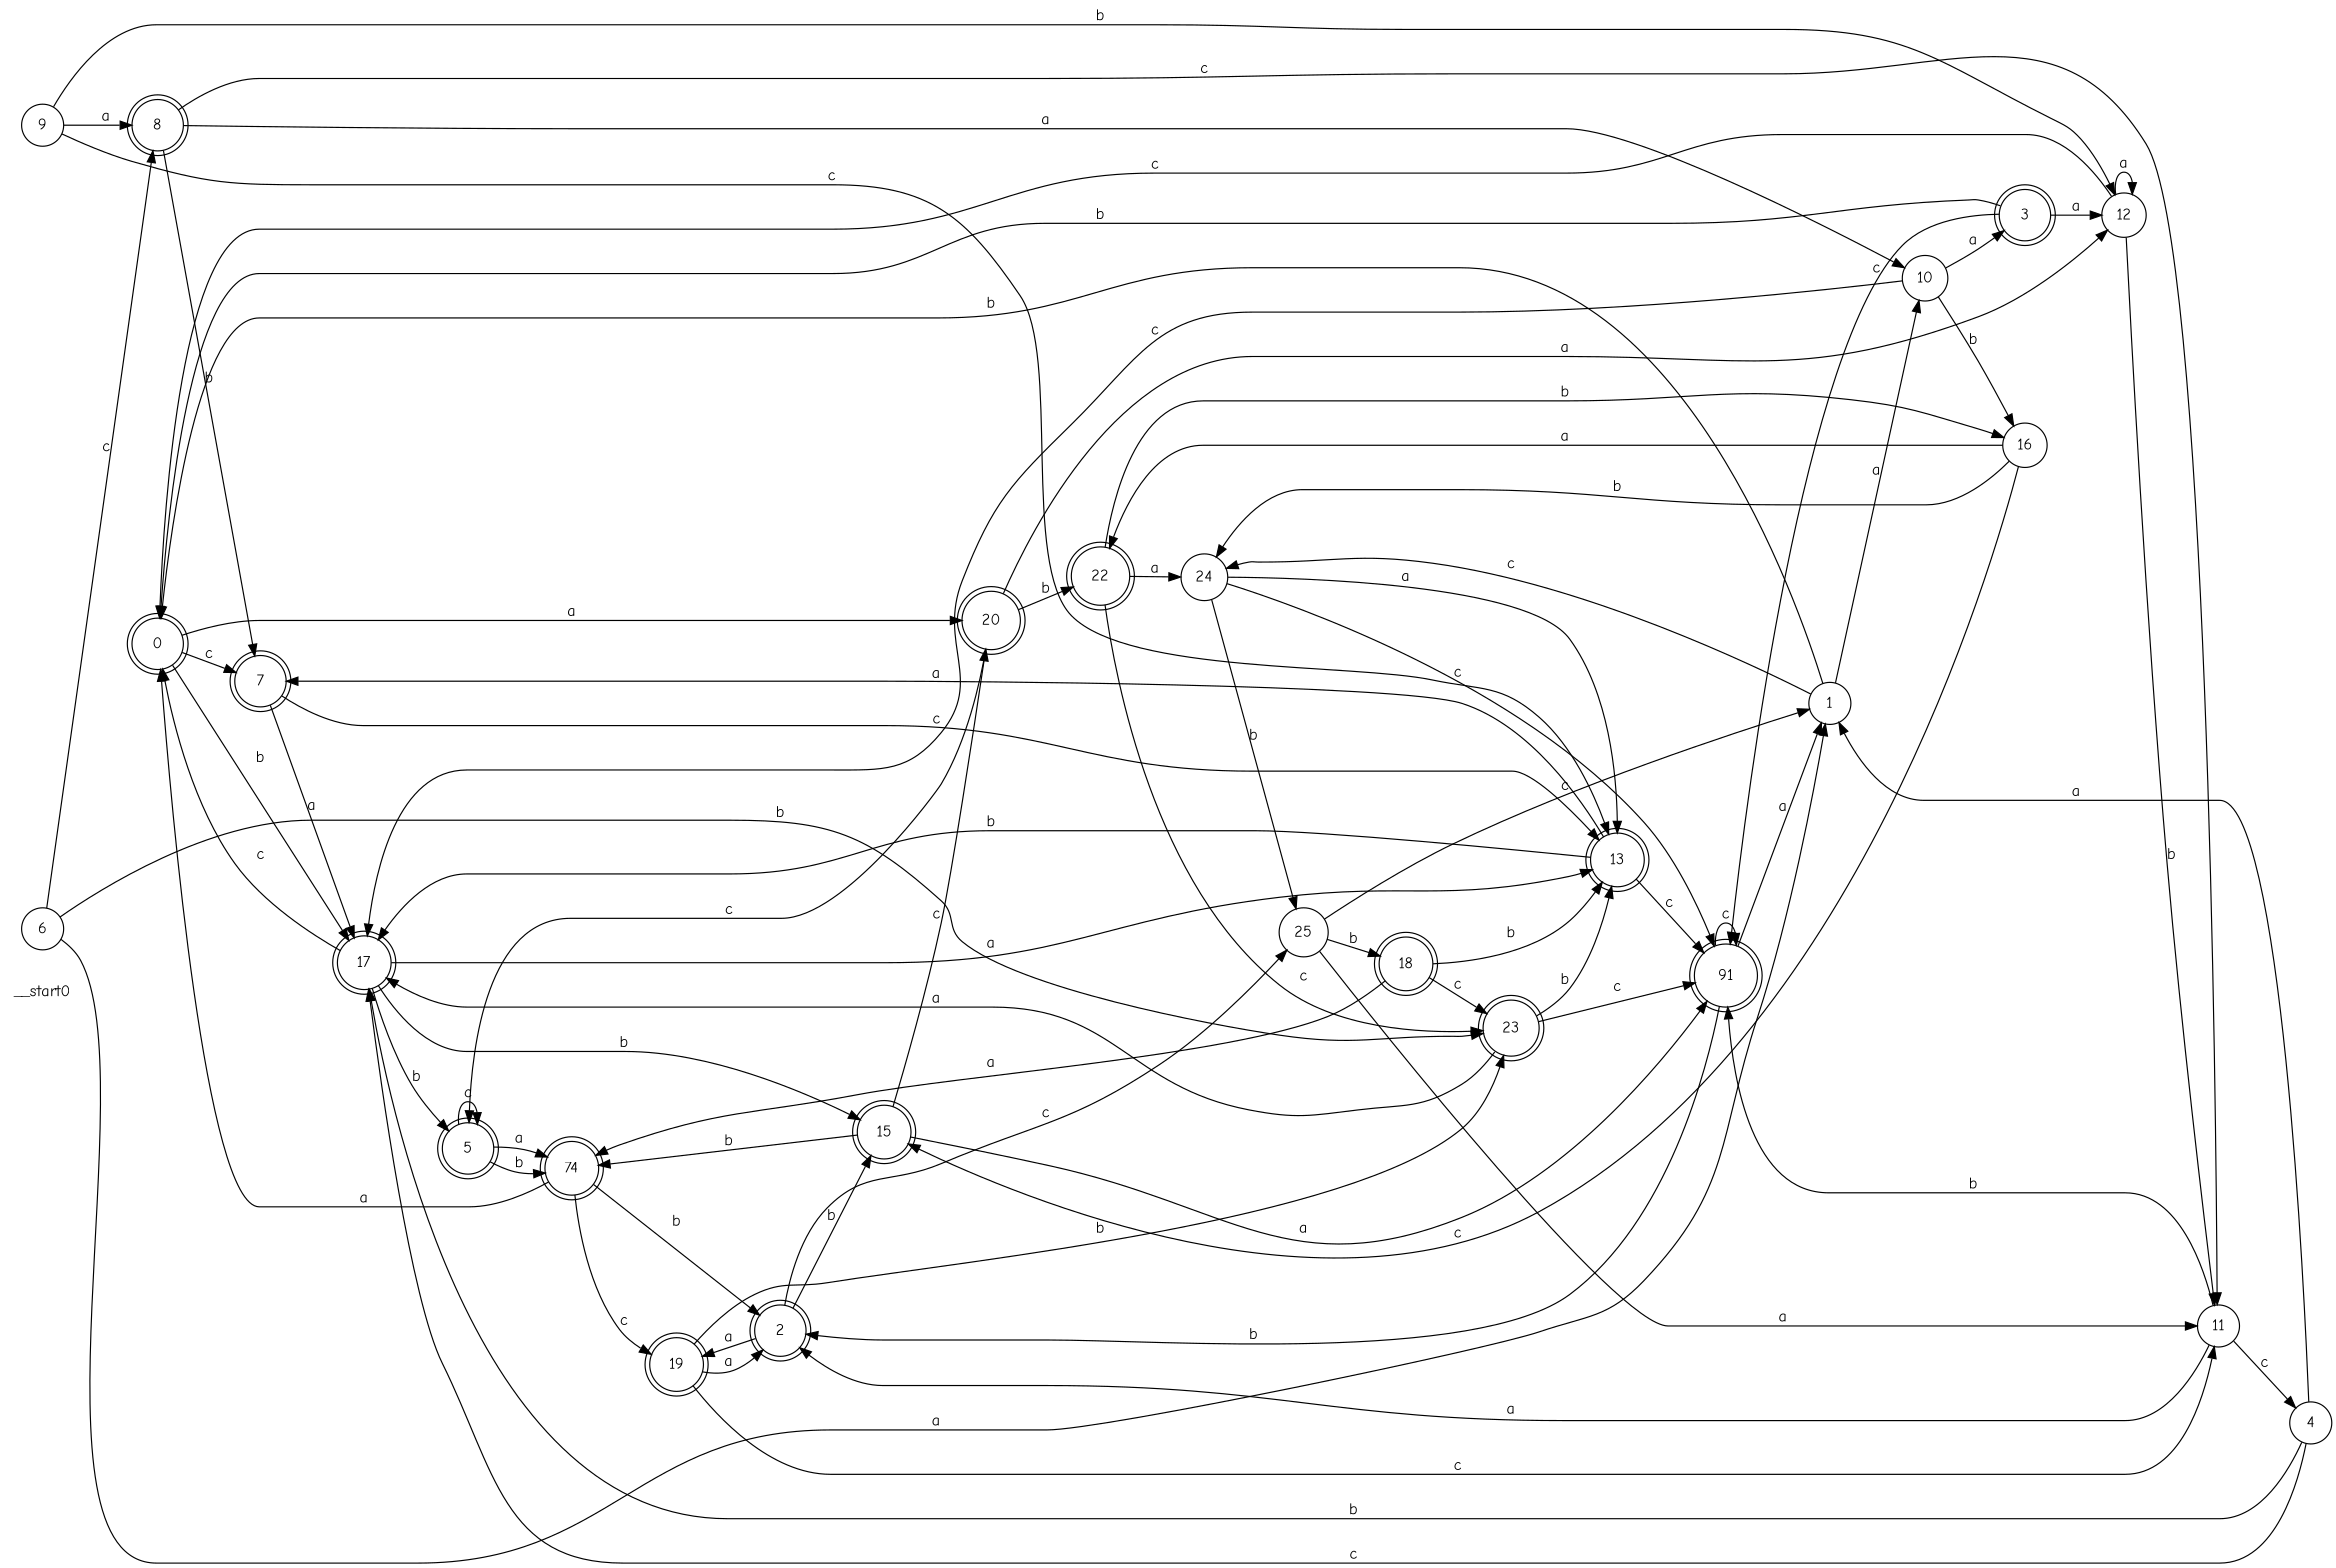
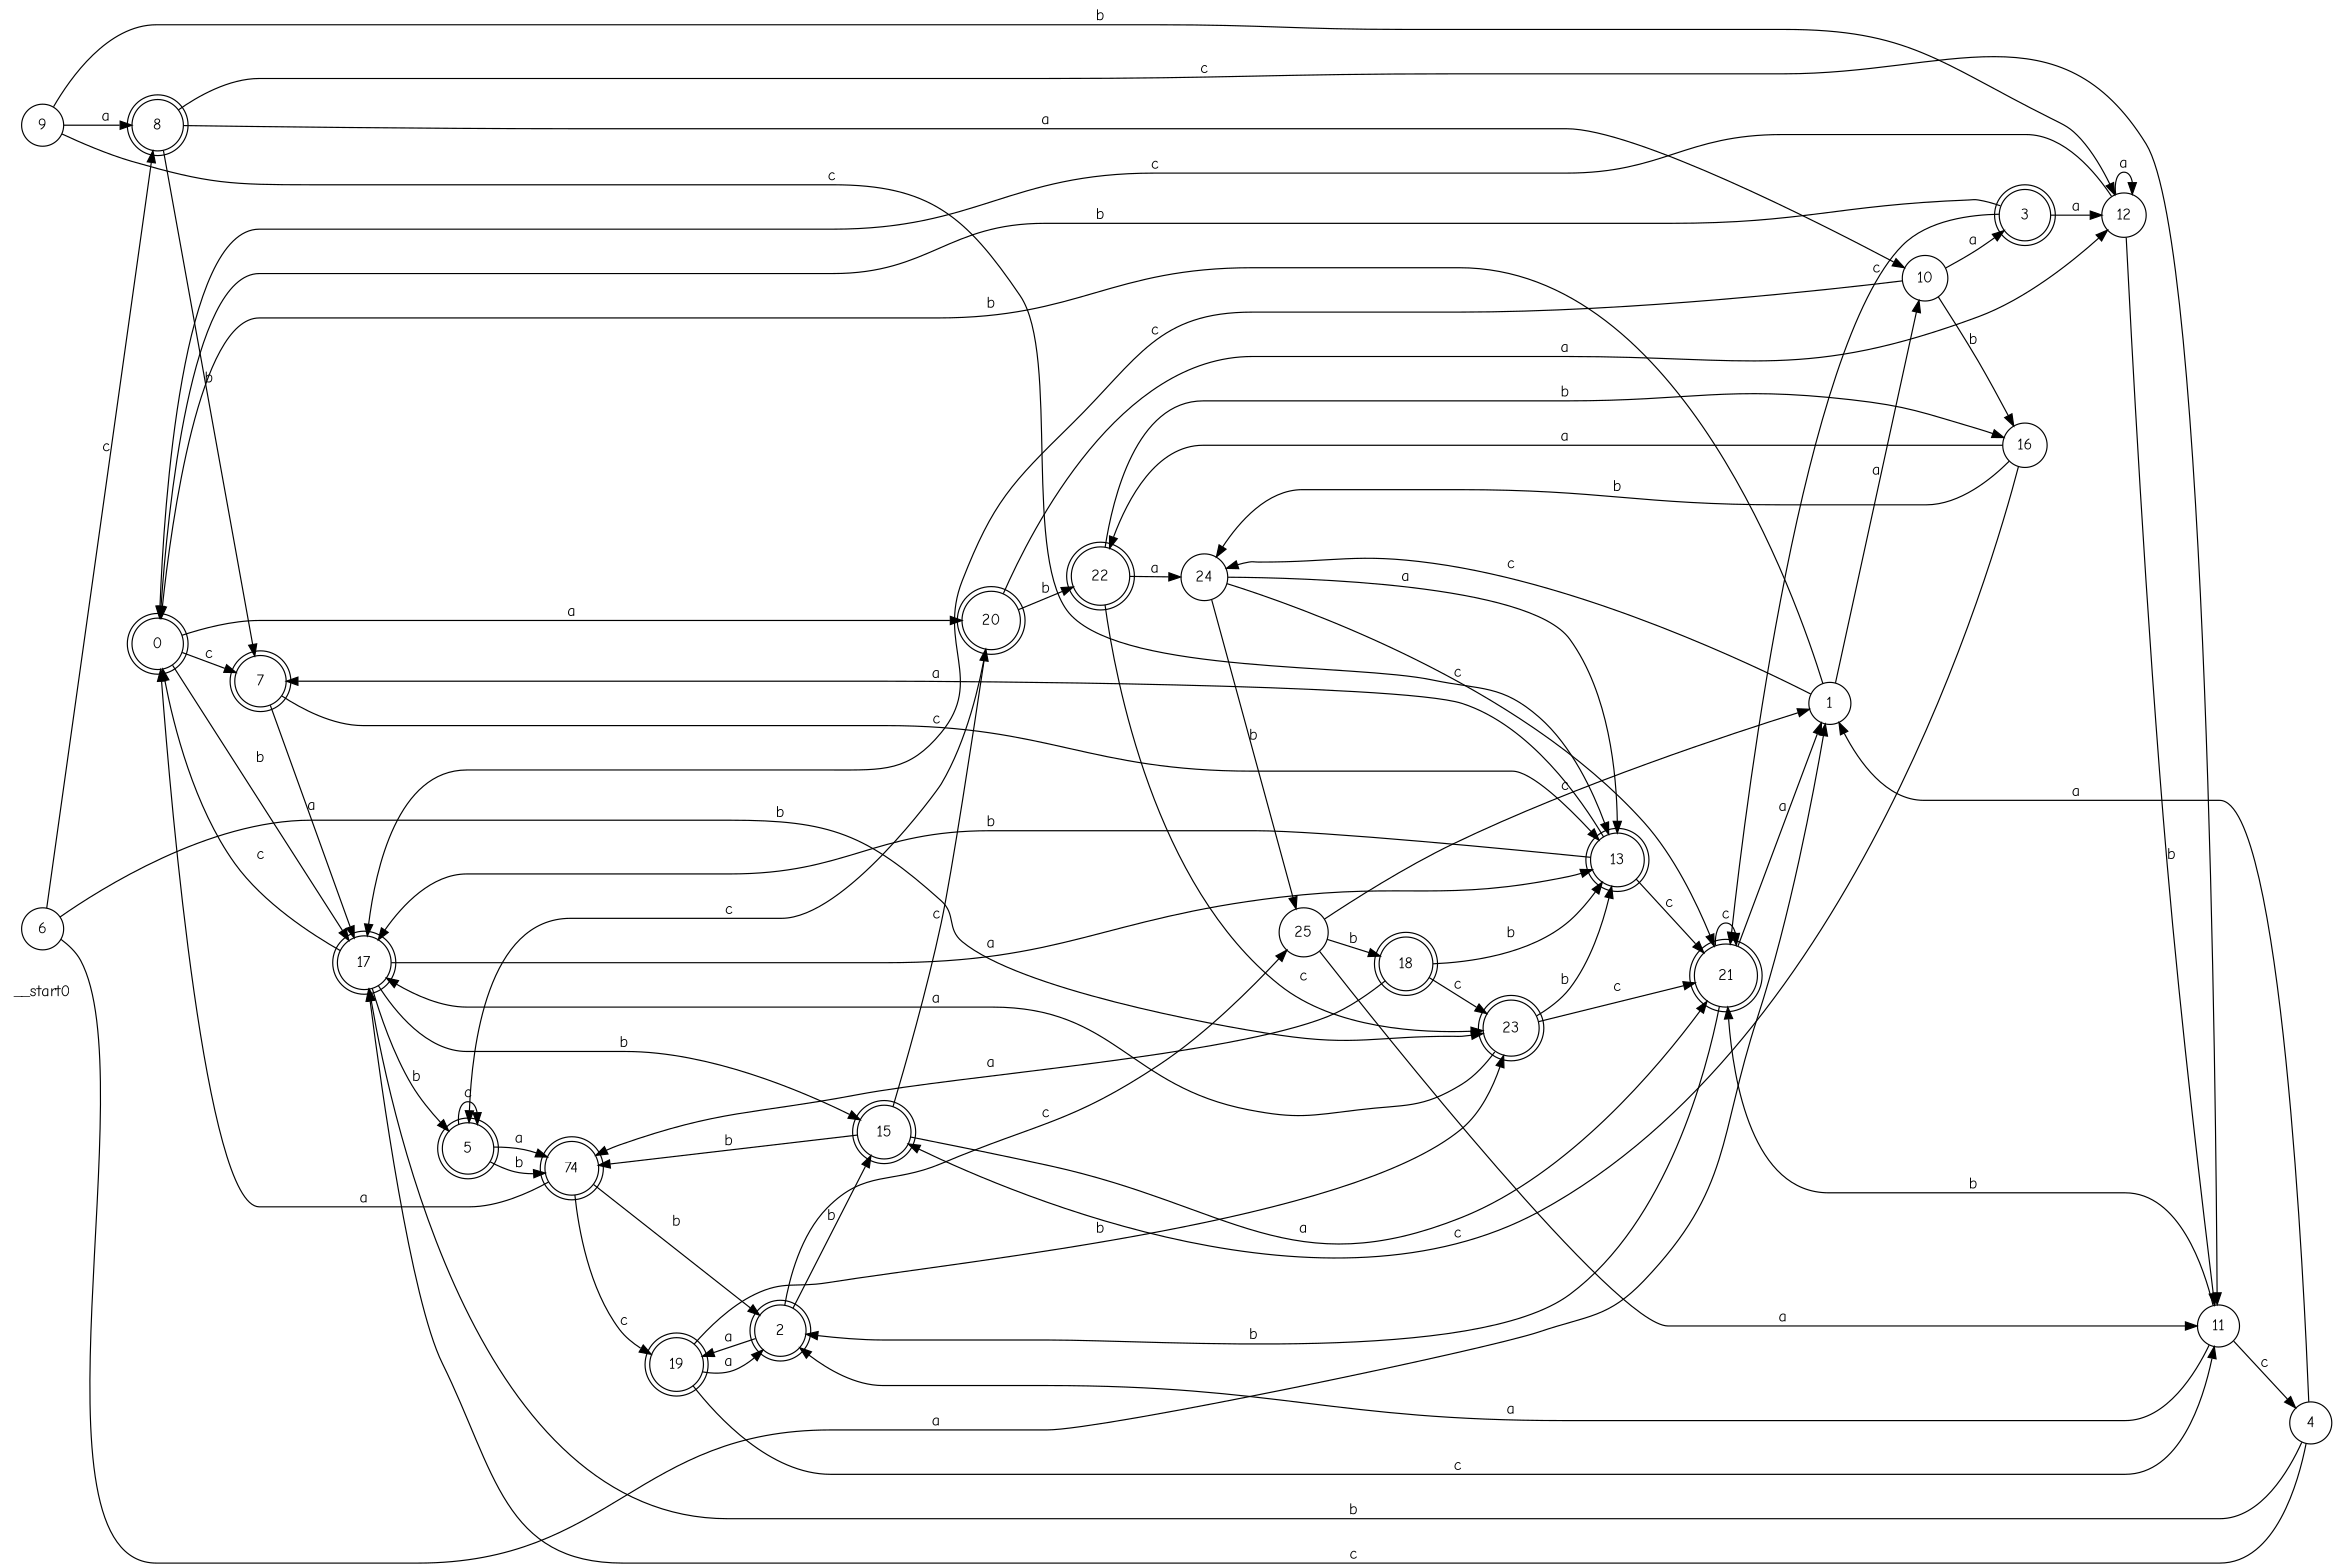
node "91": label "91" -> "21"
